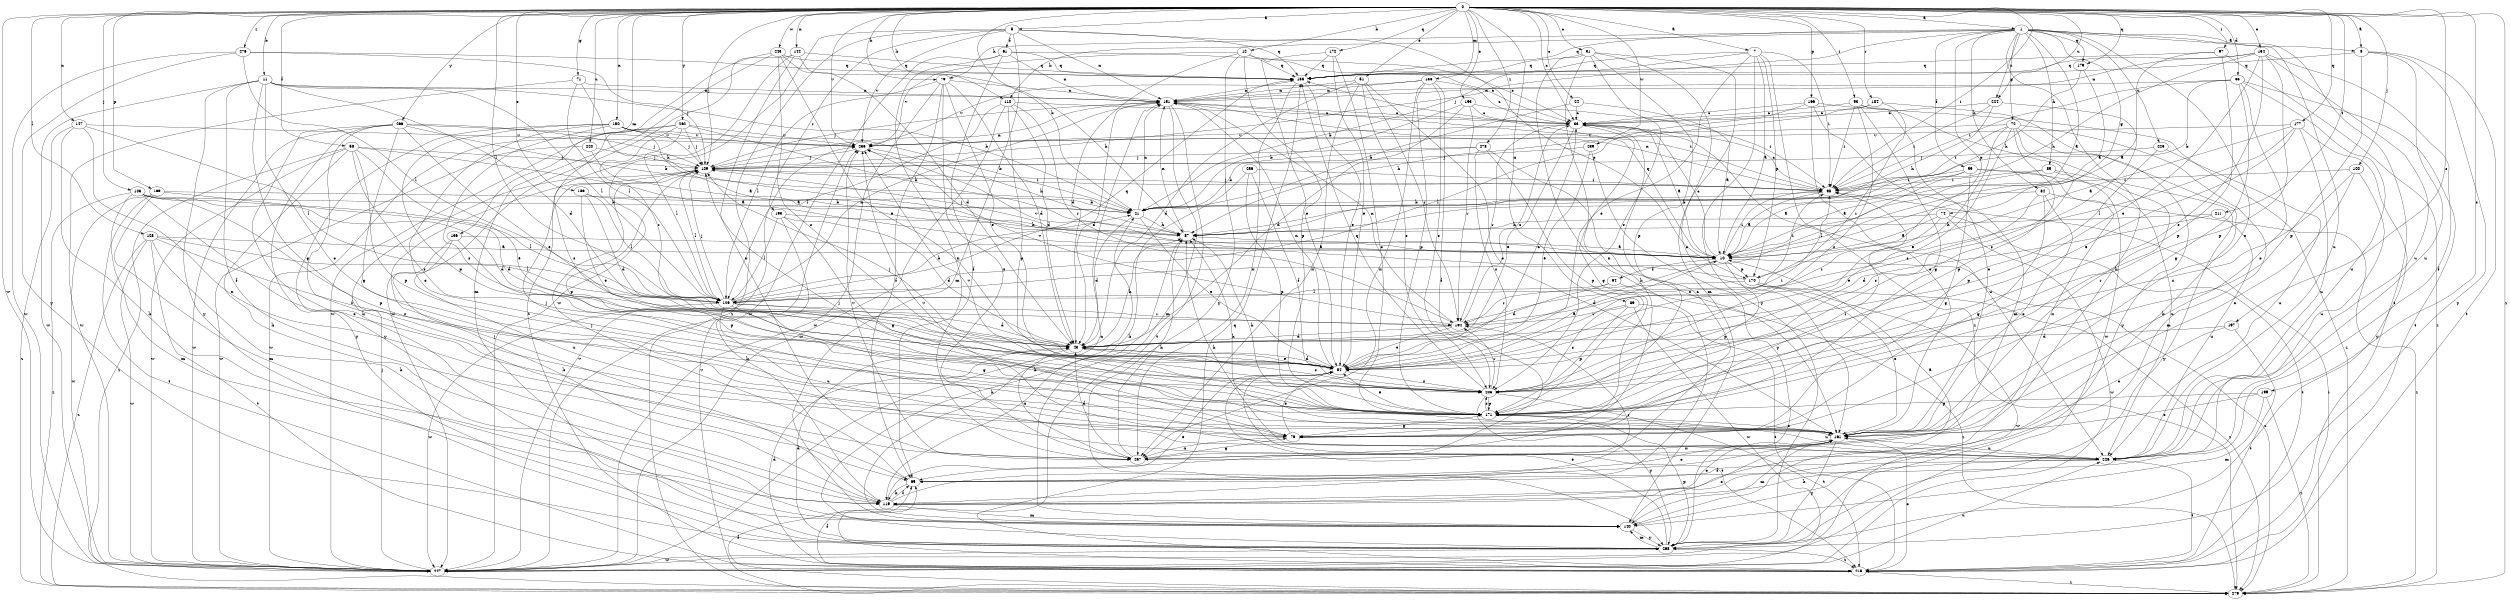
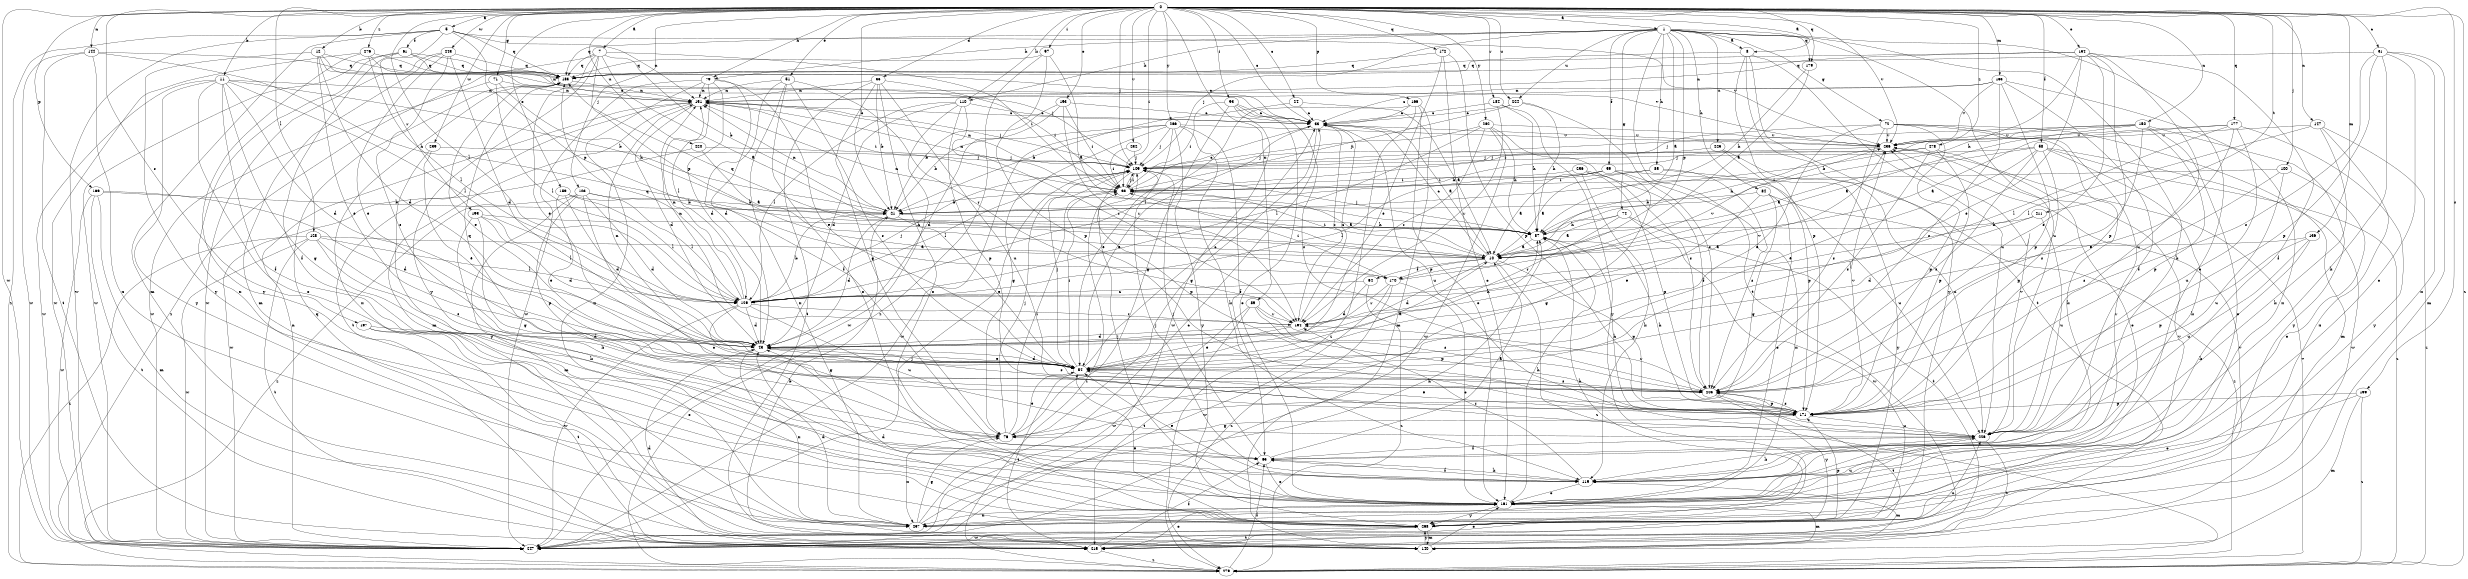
node "232": added
edge "64" -> "129": label "l" -> "c"
edge "171" -> "161": removed, label "o"
